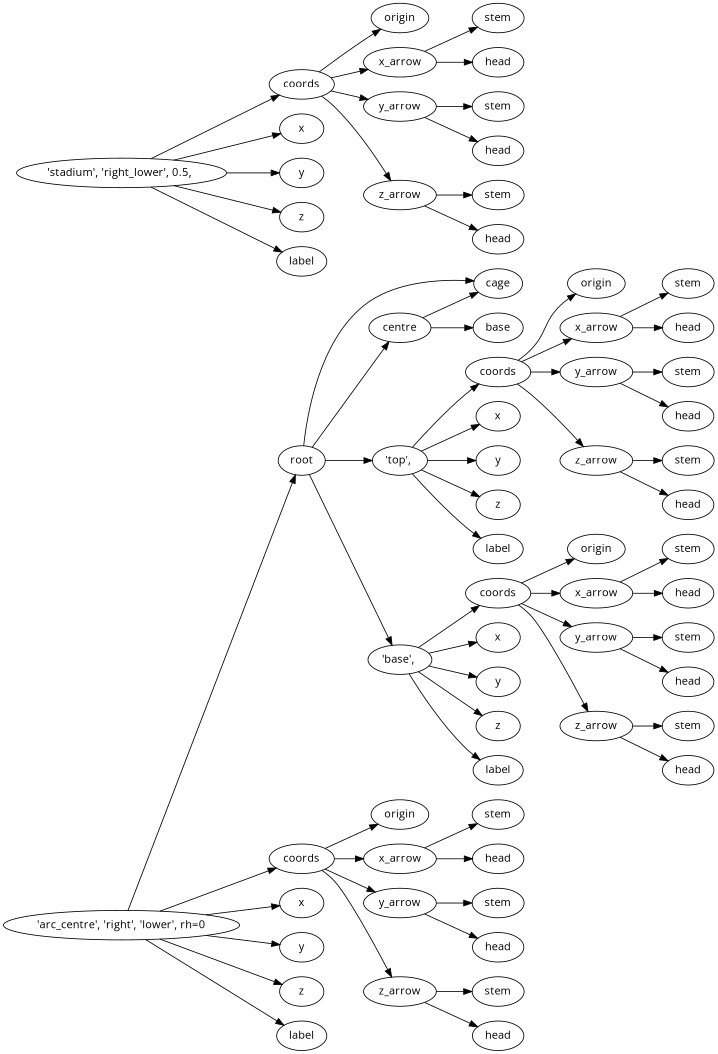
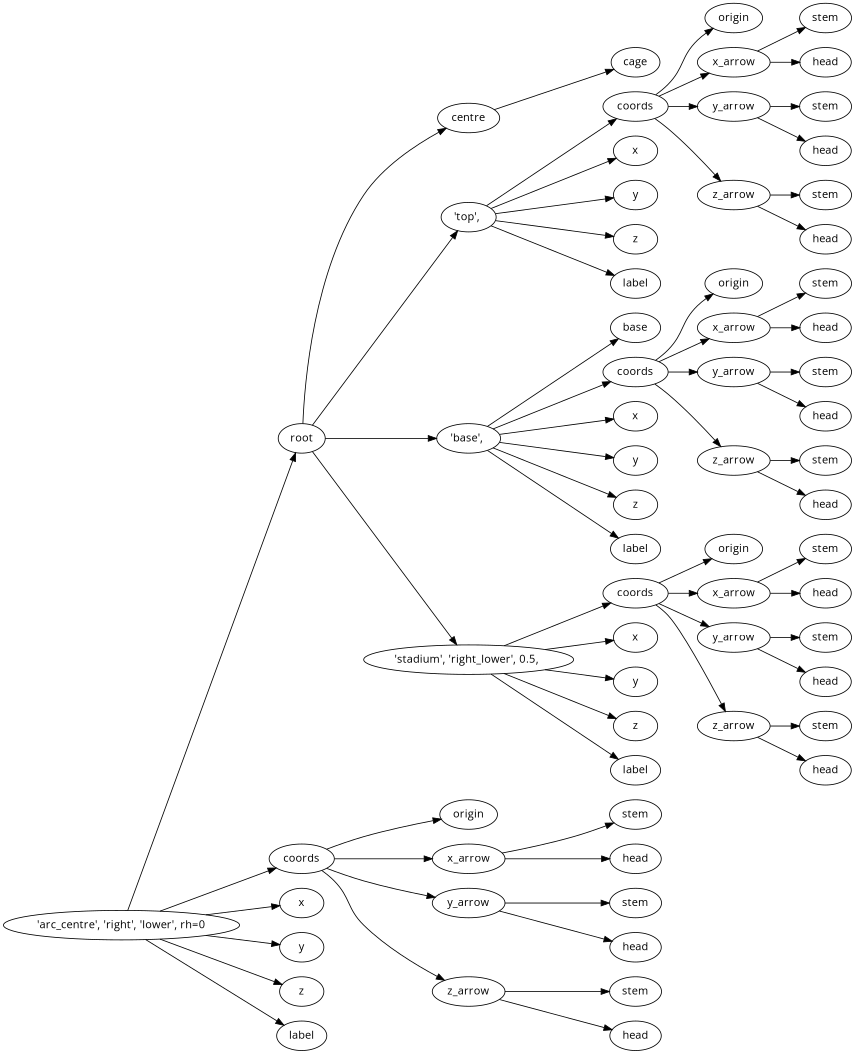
edge "root" -> "cage": now "root" -> "'stadium', 'right_lower', 0.5,"
edge "centre" -> "base": now "'base'," -> "base"
